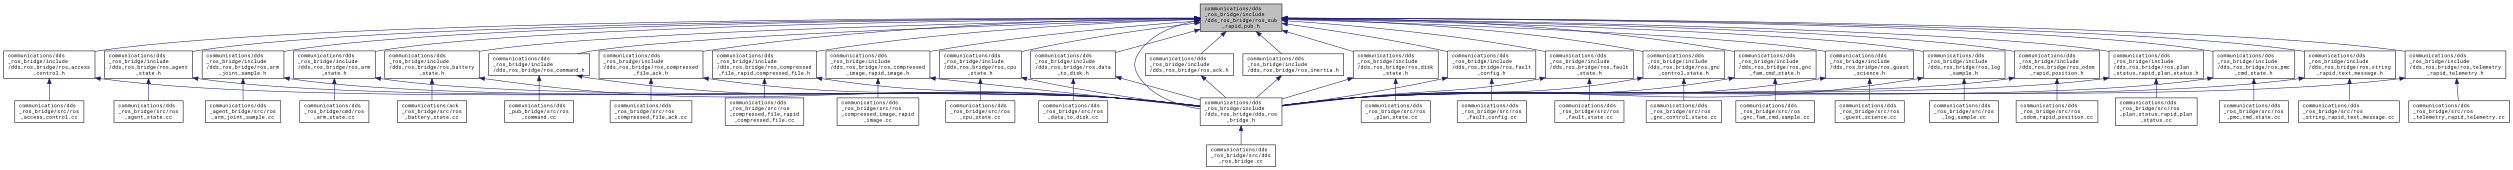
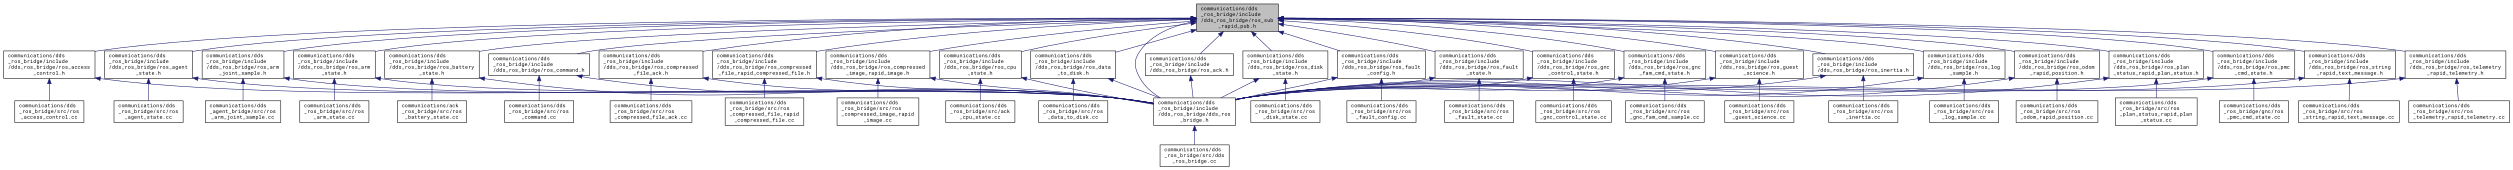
node "communications/dds _ros_bridge/cmd/ros _arm_state.cc": label "communications/dds _ros_bridge/cmd/ros _arm_state.cc" -> "communications/dds _ros_bridge/src/ros _arm_state.cc"
node "communications/dds _pub_bridge/src/ros _command.cc": label "communications/dds _pub_bridge/src/ros _command.cc" -> "communications/dds _ros_bridge/src/ros _command.cc"
node "communications/dds _ros_bridge/src/ros _cpu_state.cc": label "communications/dds _ros_bridge/src/ros _cpu_state.cc" -> "communications/dds _ros_bridge/src/ack _cpu_state.cc"
node "communications/dds _ros_bridge/src/ros _plan_state.cc": label "communications/dds _ros_bridge/src/ros _plan_state.cc" -> "communications/dds _ros_bridge/src/ros _disk_state.cc"
node "communications/dds _ros_bridge/src/ros _inertia.cc": added
node "communications/dds _ros_bridge/src/ros _pmc_cmd_state.cc": label "communications/dds _ros_bridge/src/ros _pmc_cmd_state.cc" -> "communications/dds _ros_bridge/gnc/ros _pmc_cmd_state.cc"
